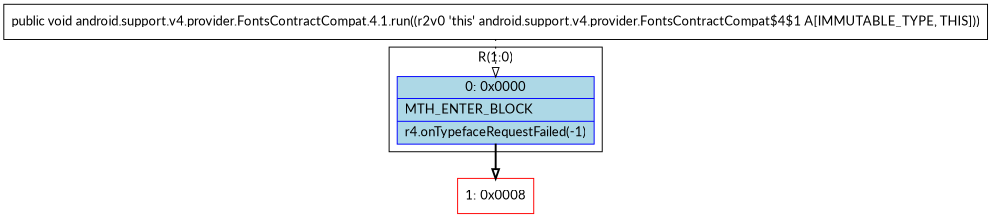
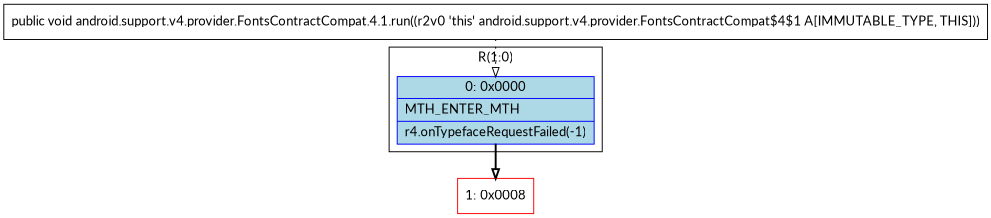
node "0: 0x0000": text "MTH_ENTER_BLOCK" -> "MTH_ENTER_MTH"
